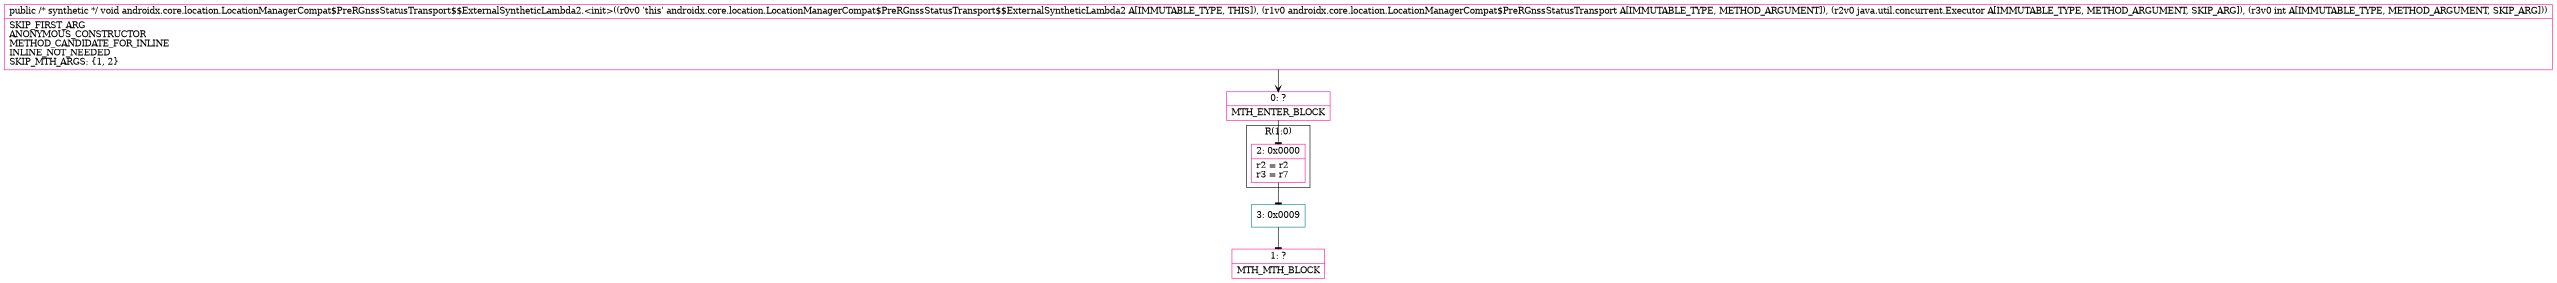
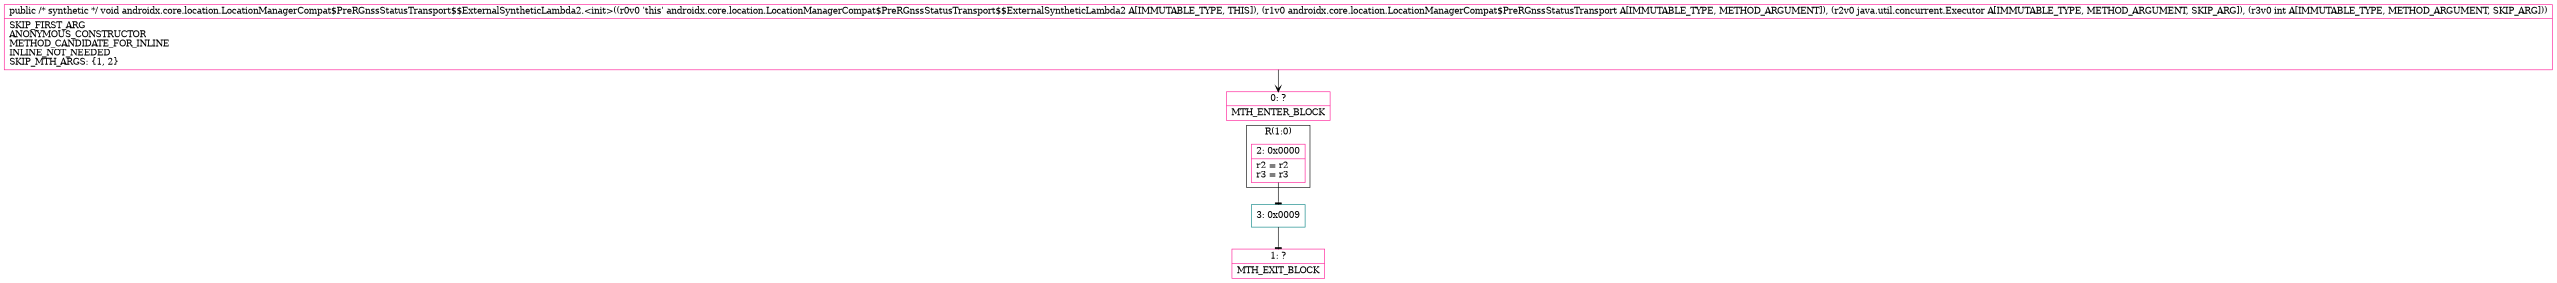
edge "0: ?" -> "2: 0x0000": removed
node "2: 0x0000": text "r3 = r7" -> "r3 = r3"
node "1: ?": text "MTH_MTH_BLOCK" -> "MTH_EXIT_BLOCK"
